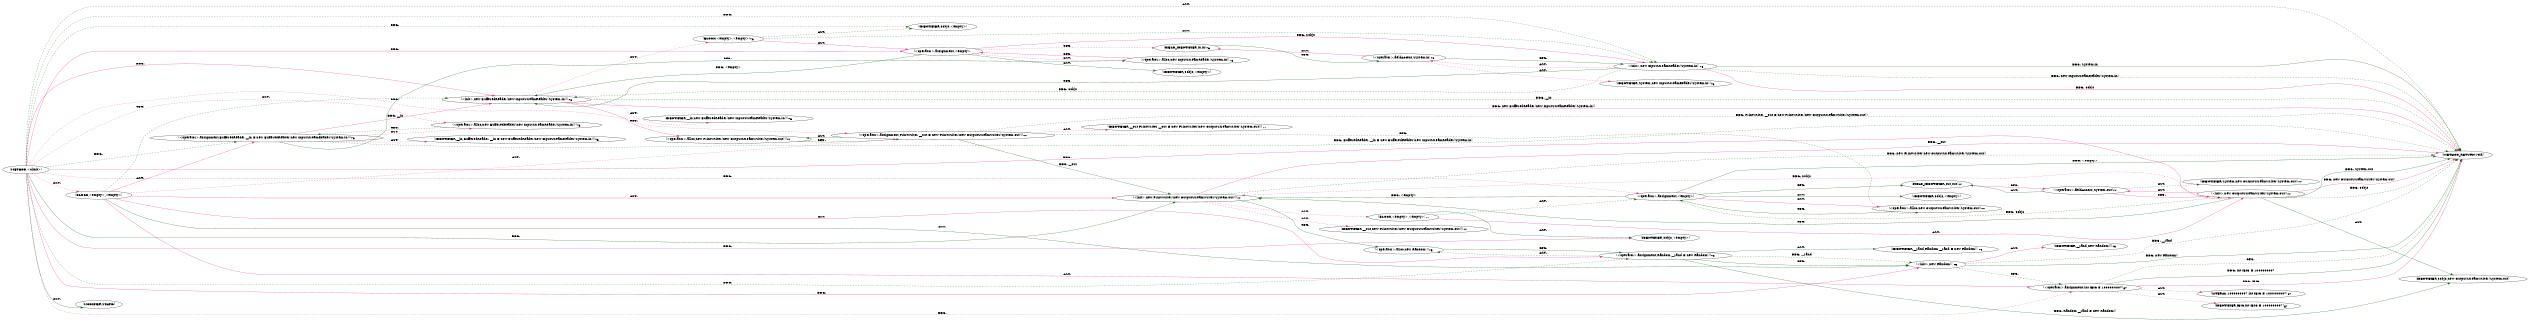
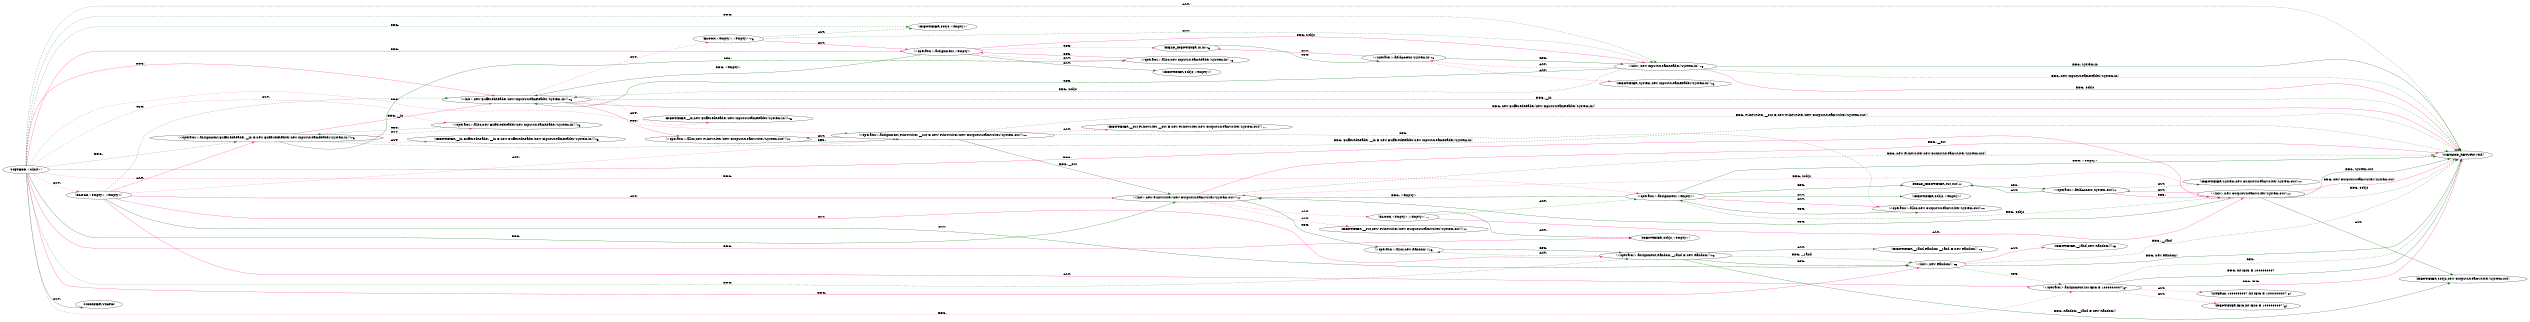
edge "(FIELD_IDENTIFIER,out,out)" -> "(<operator>.fieldAccess,System.out)": color deeppink -> darkgreen
